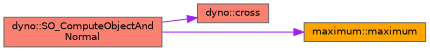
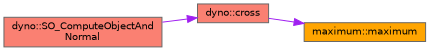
edge "dyno::SO_ComputeObjectAnd Normal" -> "maximum::maximum": now "dyno::cross" -> "maximum::maximum"
